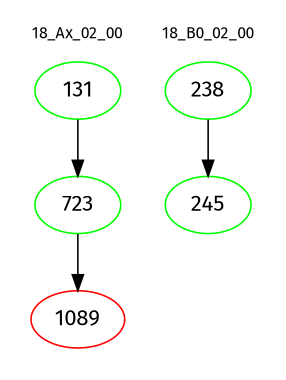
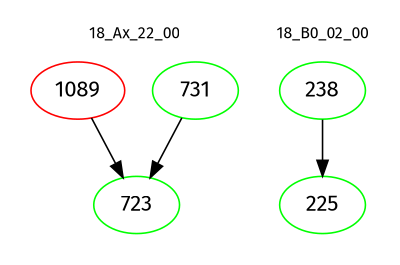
cluster "18_Ax_02_00": label "18_Ax_02_00" -> "18_Ax_22_00"
node "131": label "131" -> "731"
node "245": label "245" -> "225"
edge "723" -> "1089": reversed
